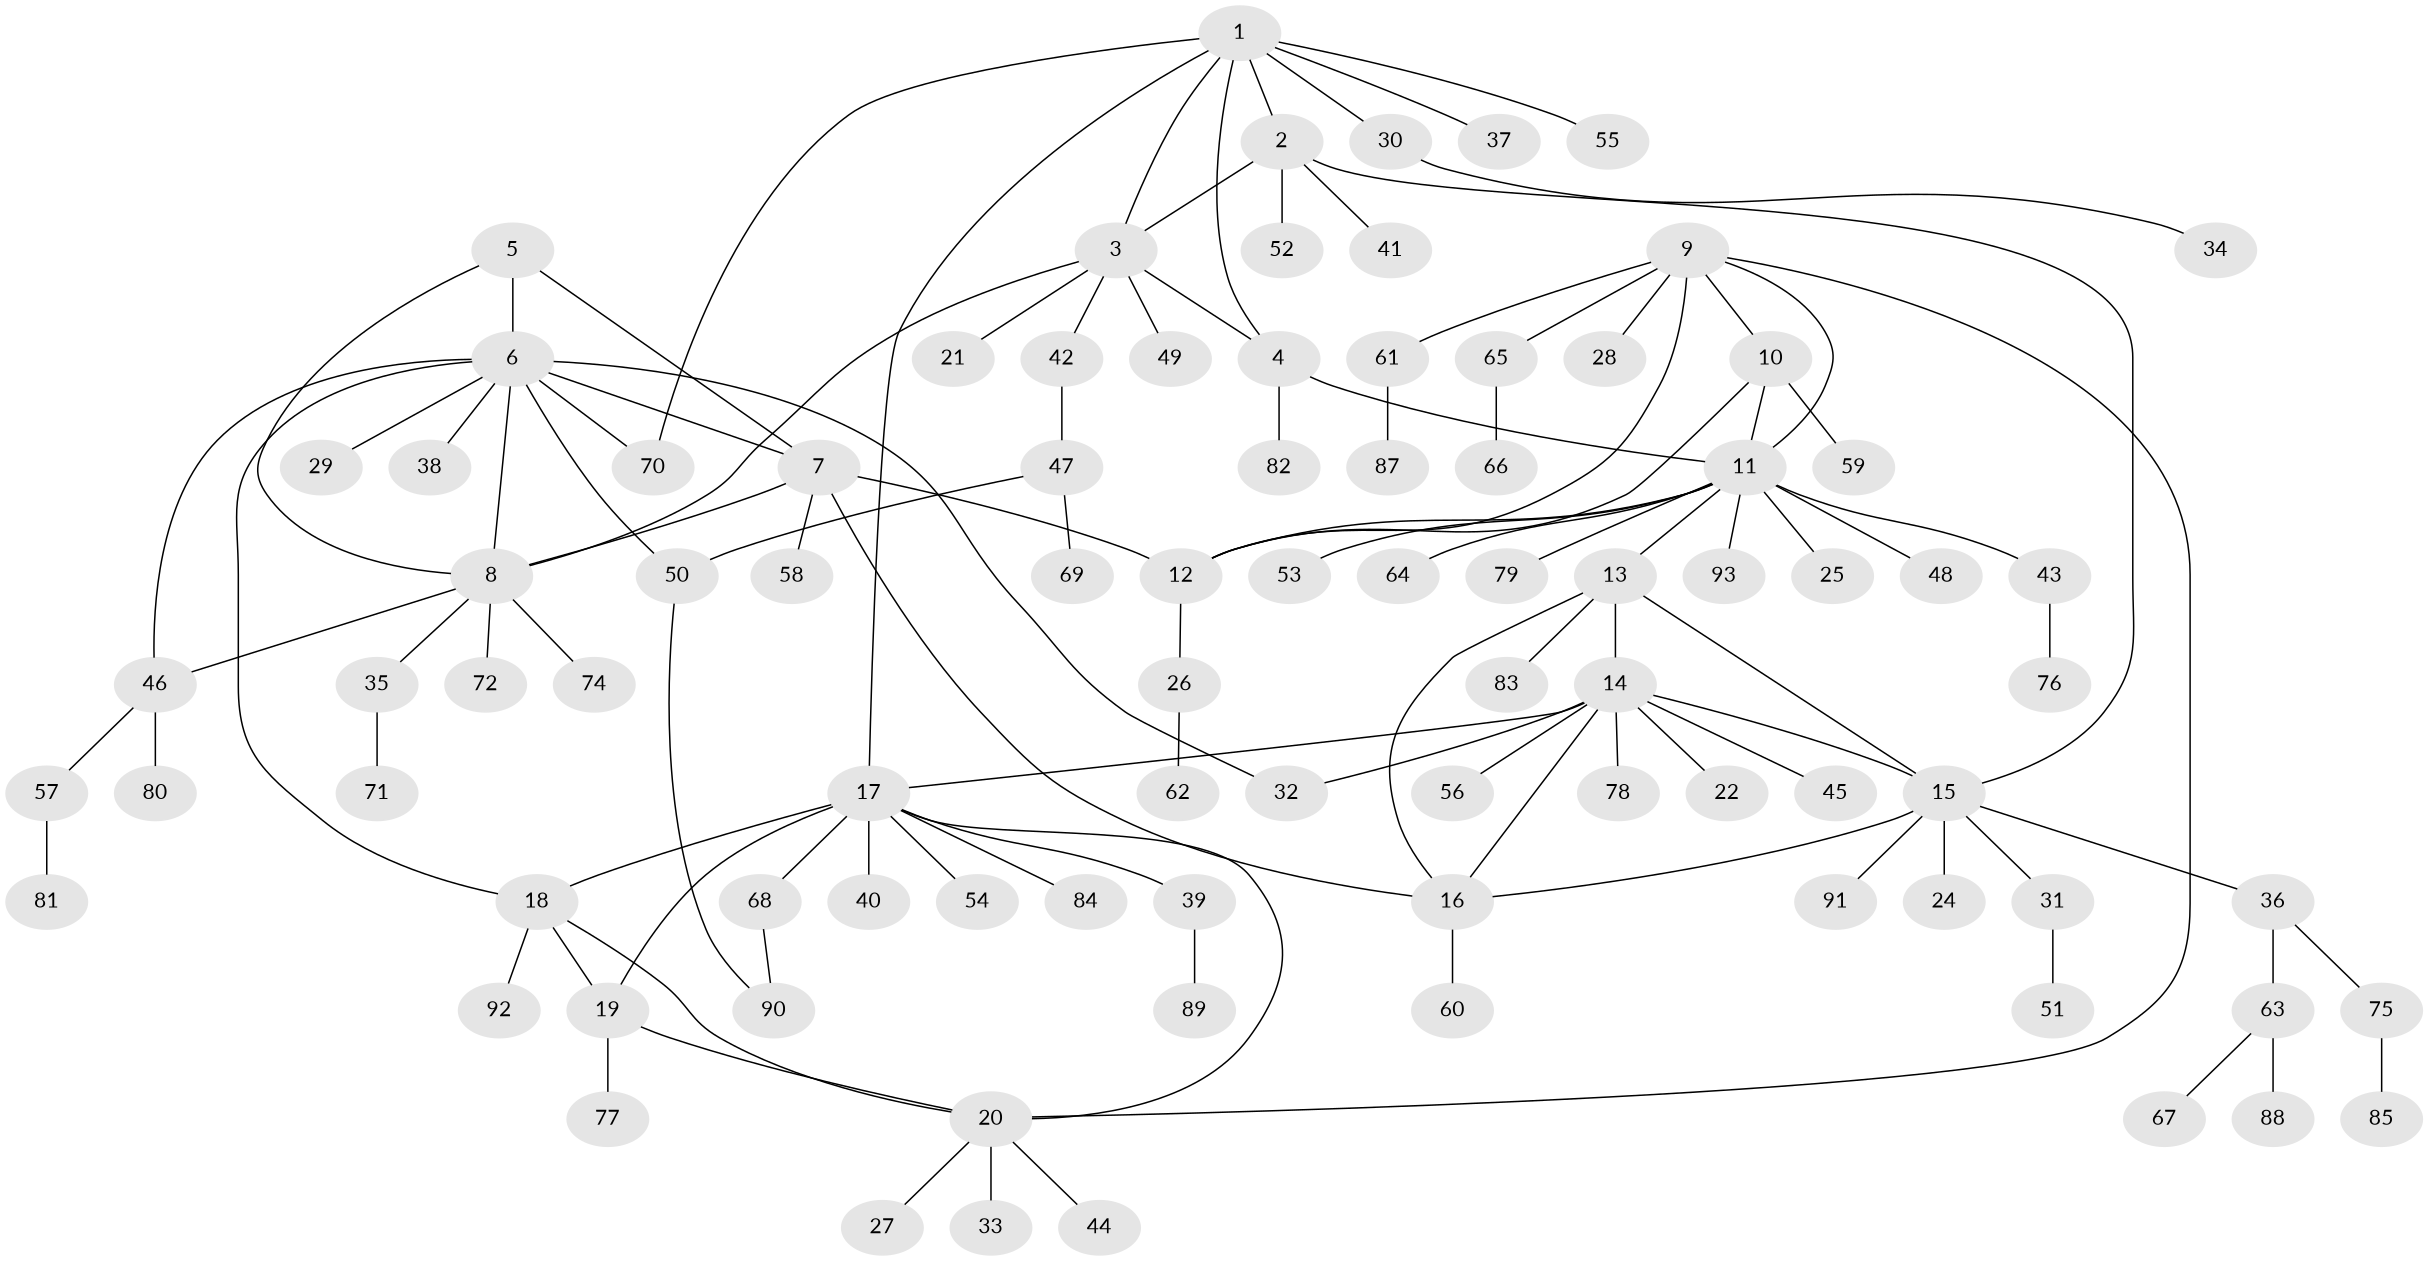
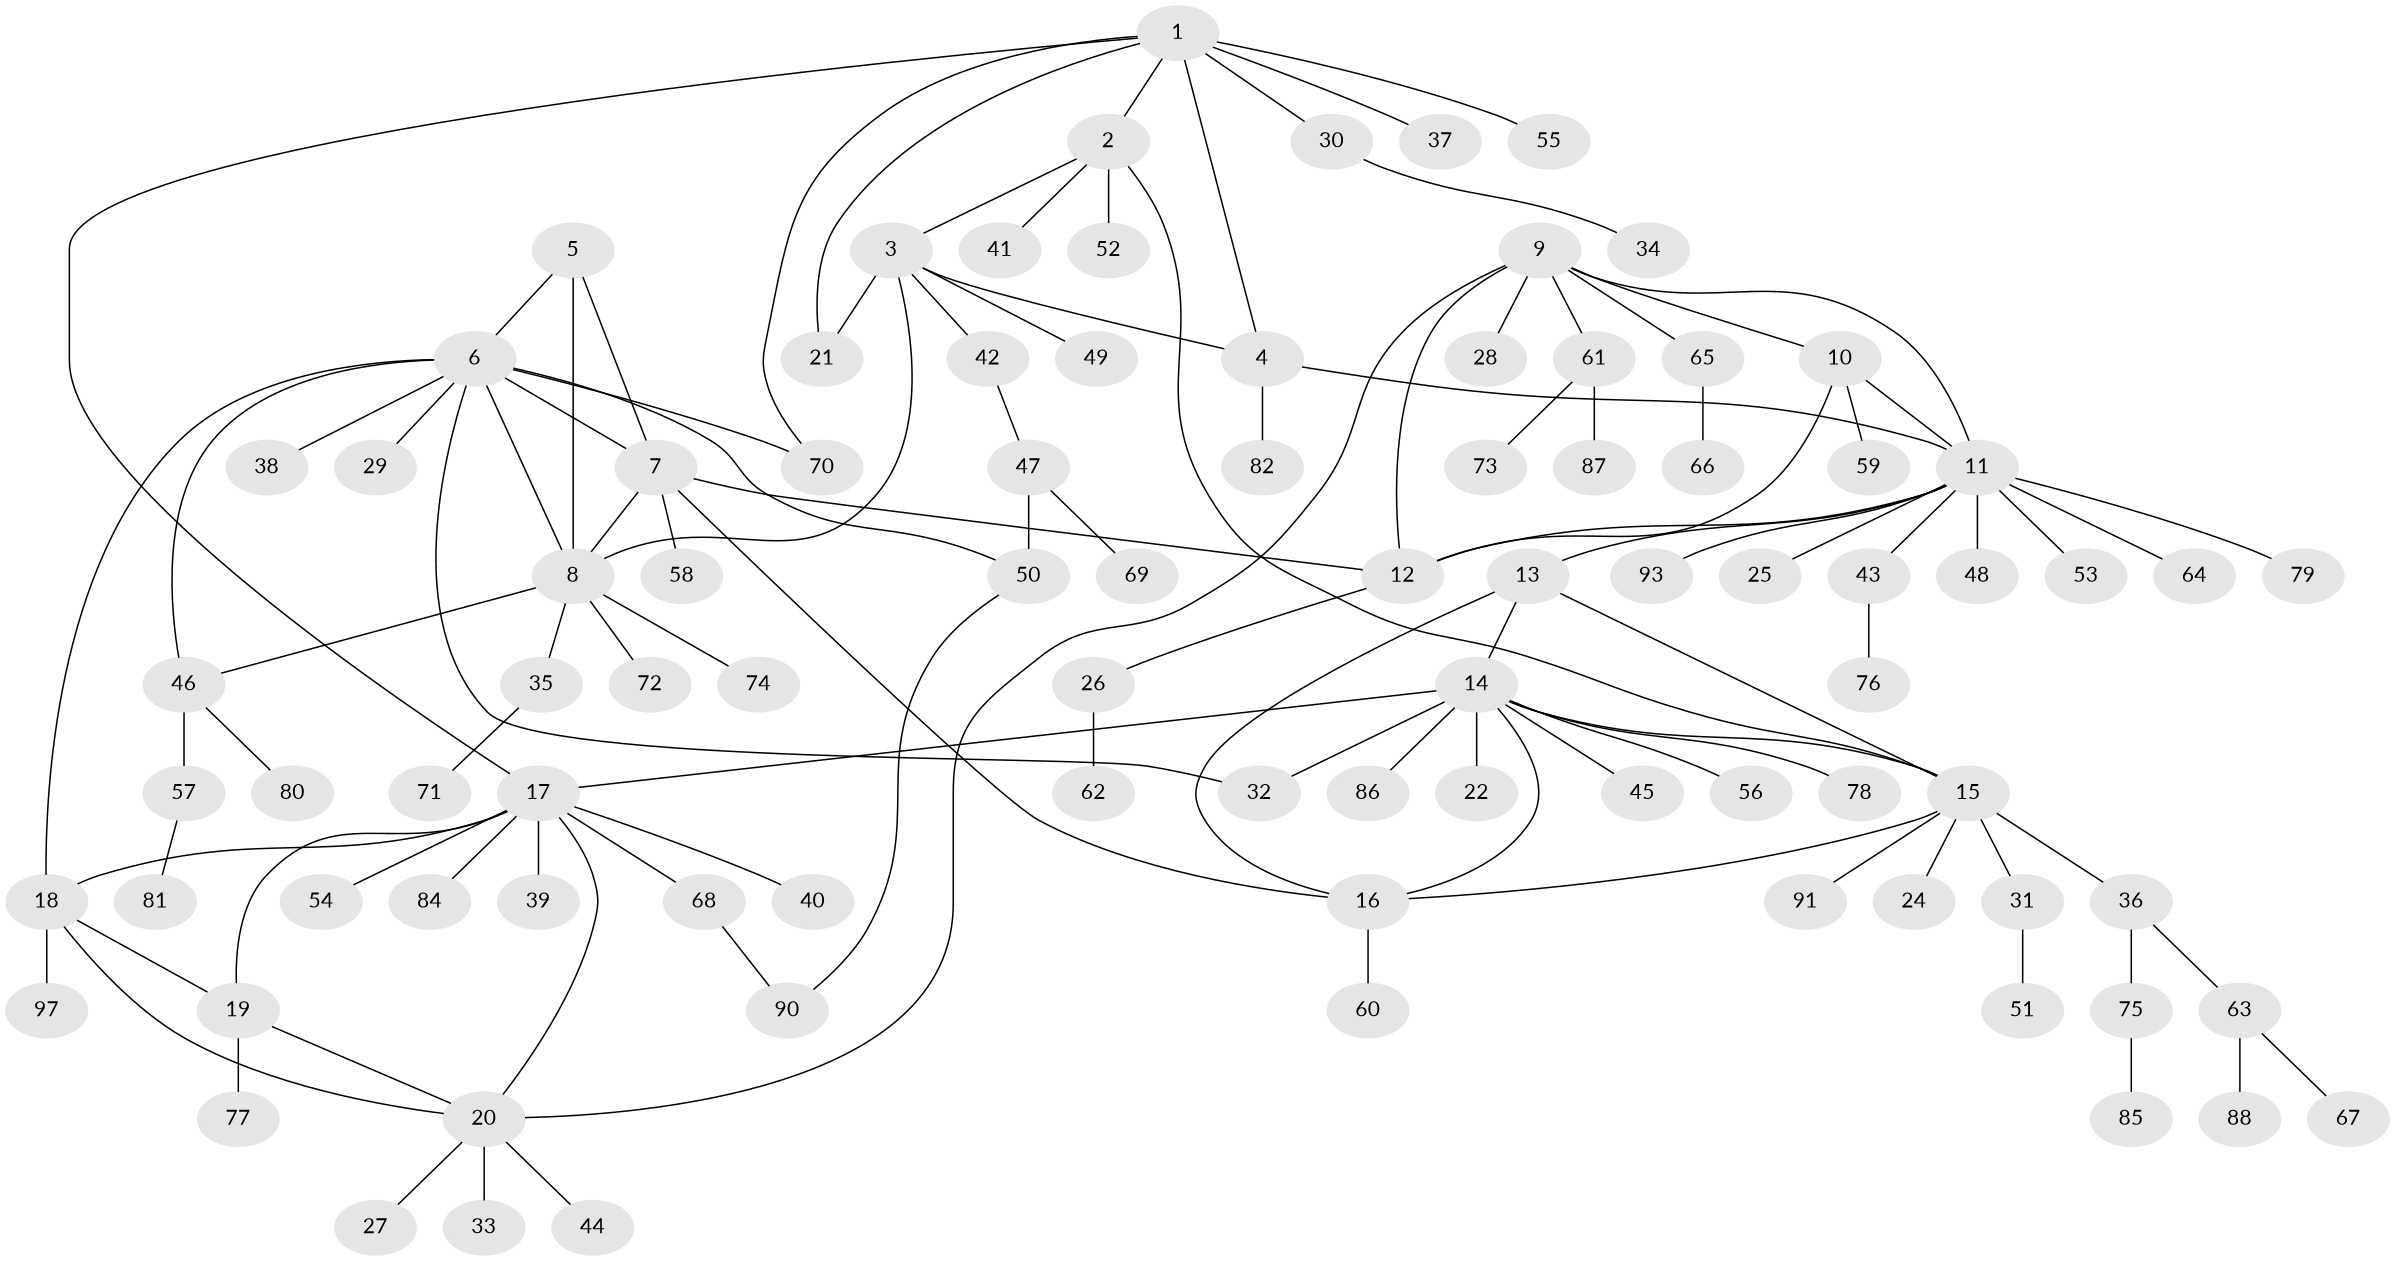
edge "1" -- "3": now "1" -- "21"
node "73": added
node "83": removed
node "86": added
node "92": label "92" -> "97"
node "89": removed
